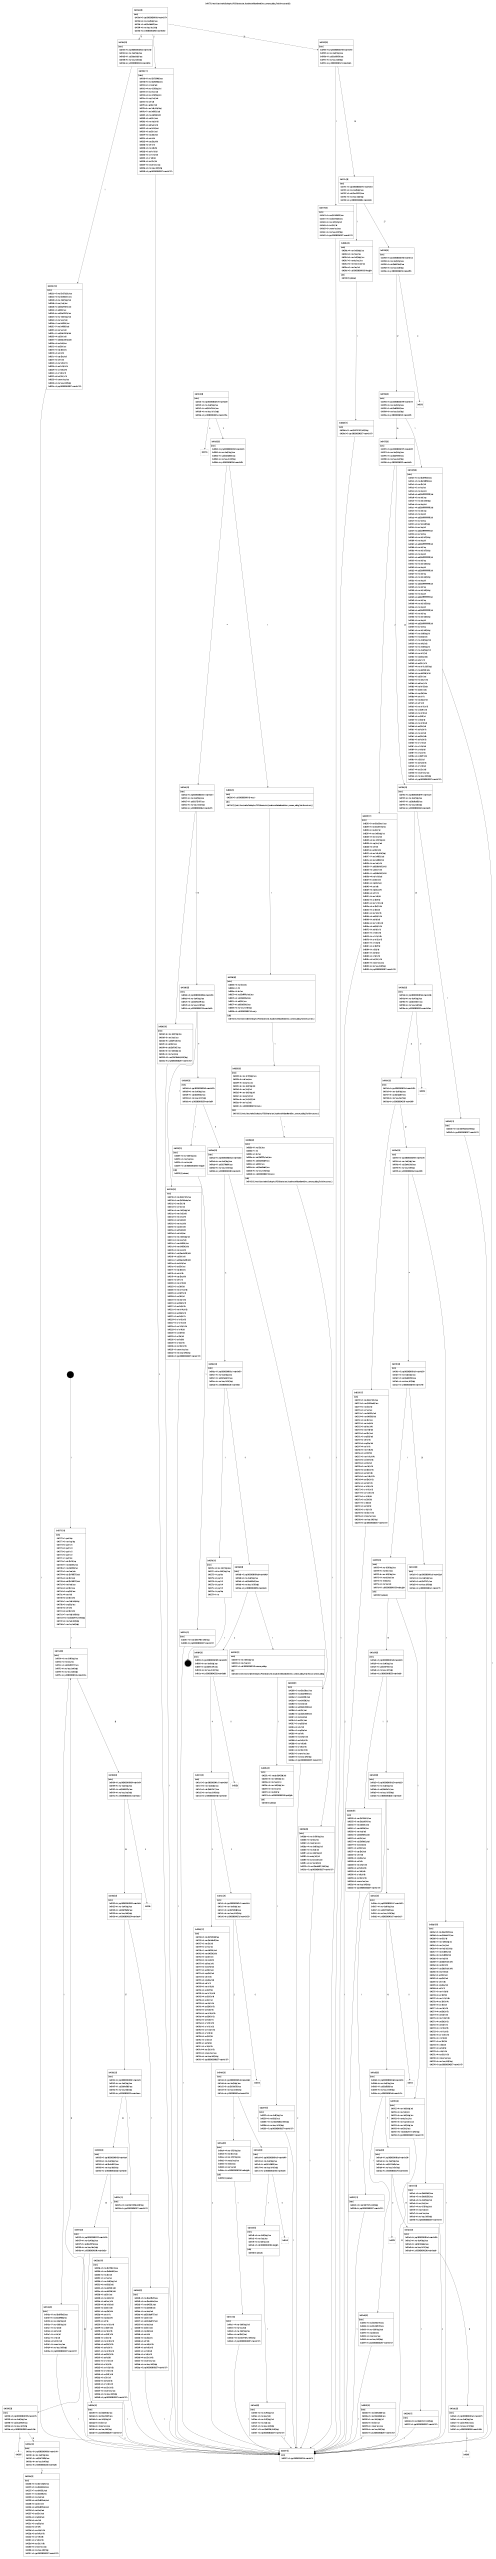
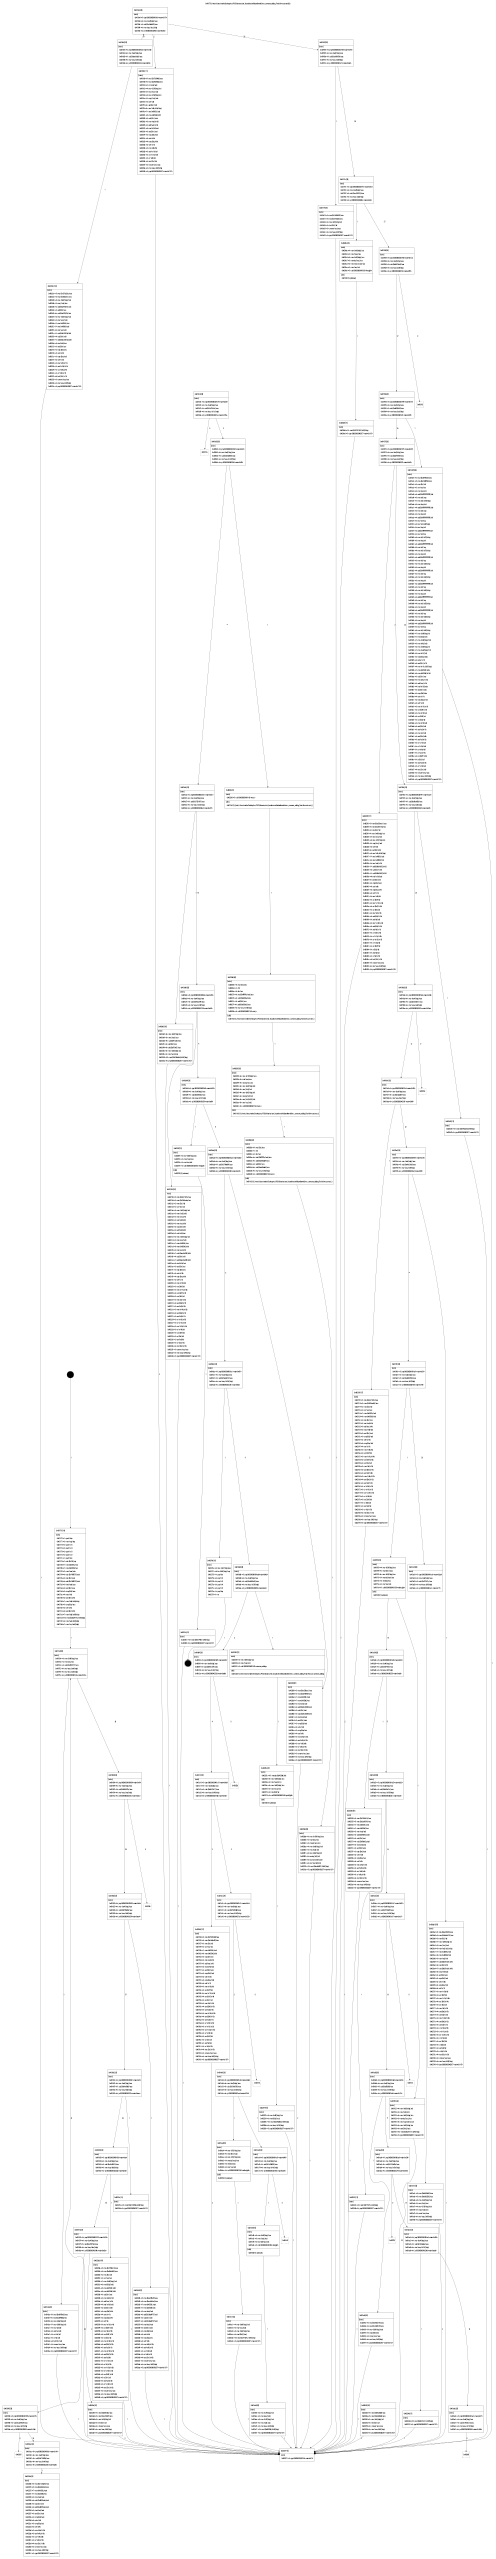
edge "0x4018e4 [28]" -> "0x4018c8 [28]": reversed
